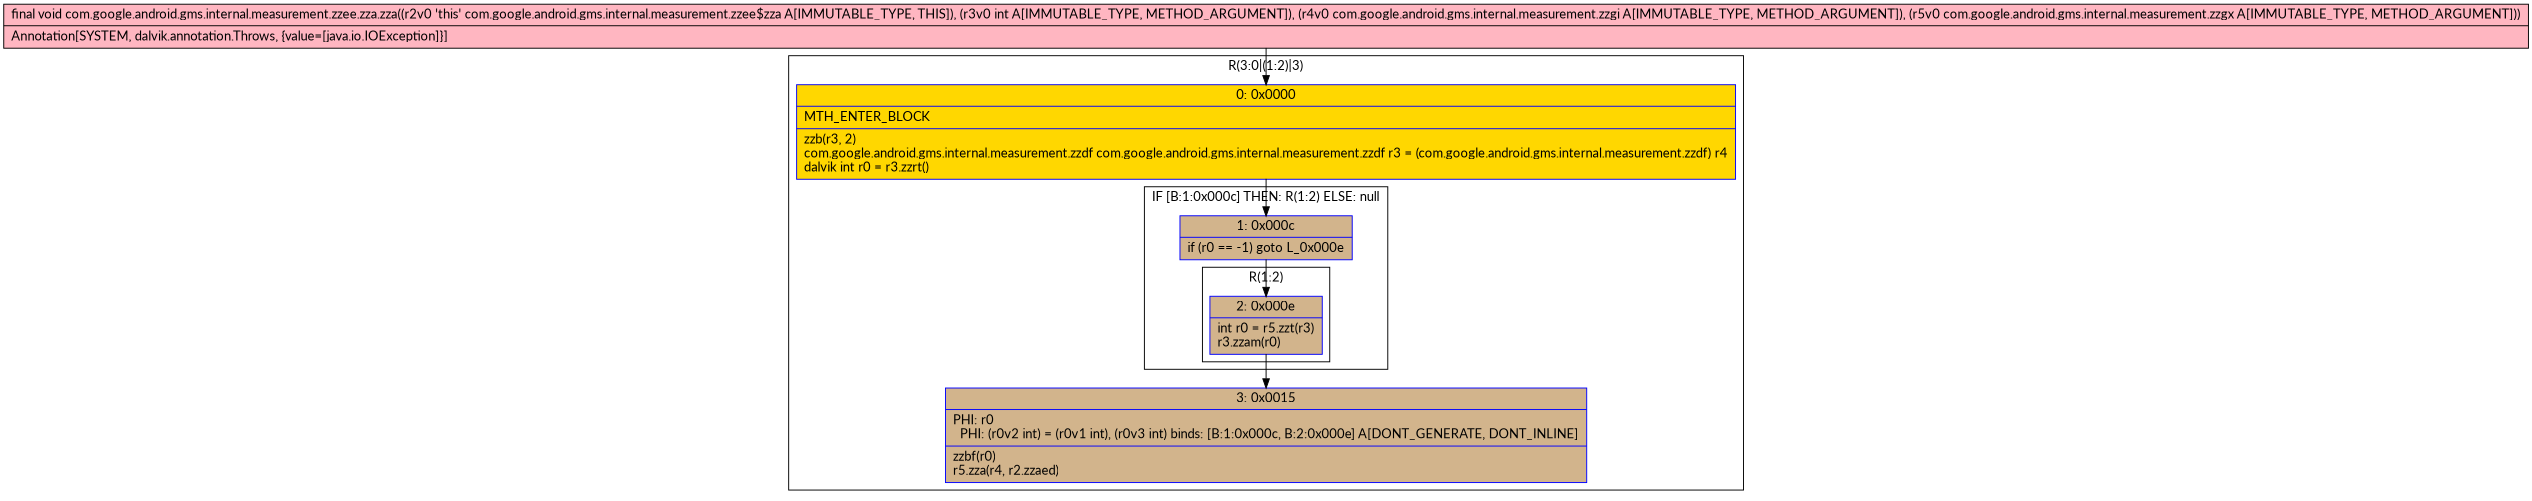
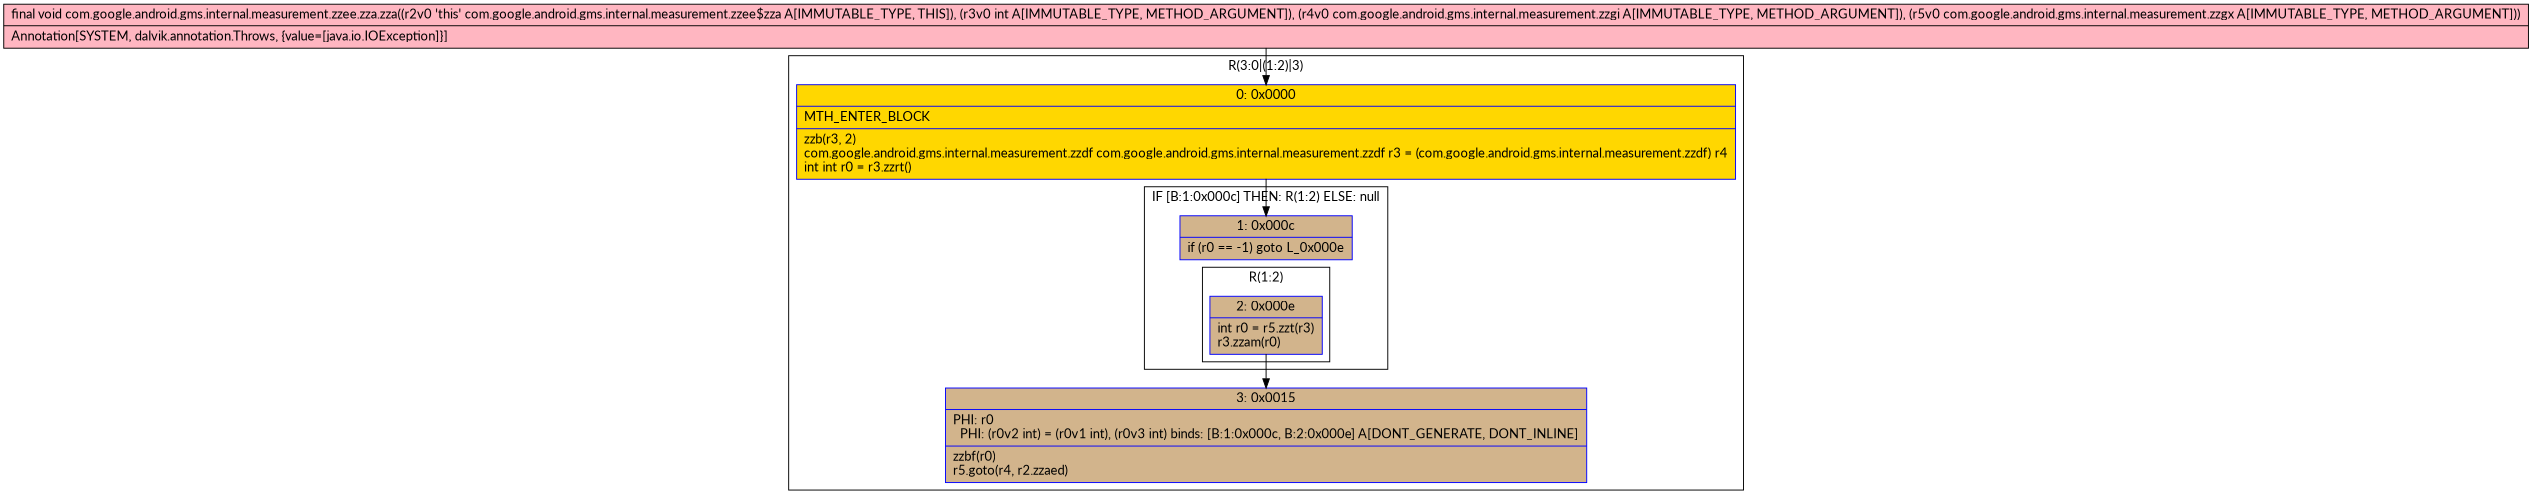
node "0: 0x0000": text "dalvik int r0 = r3.zzrt()" -> "int int r0 = r3.zzrt()"
edge "1: 0x000c" -> "2: 0x000e": removed
node "3: 0x0015": text "r5.zza(r4, r2.zzaed)" -> "r5.goto(r4, r2.zzaed)"
